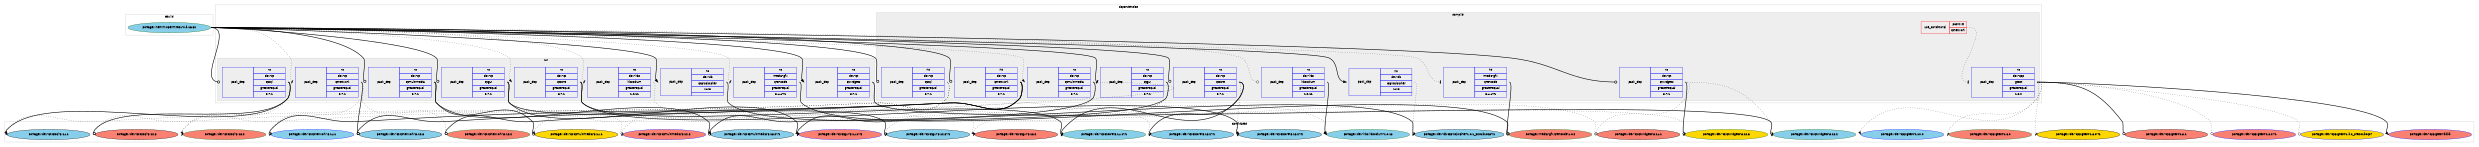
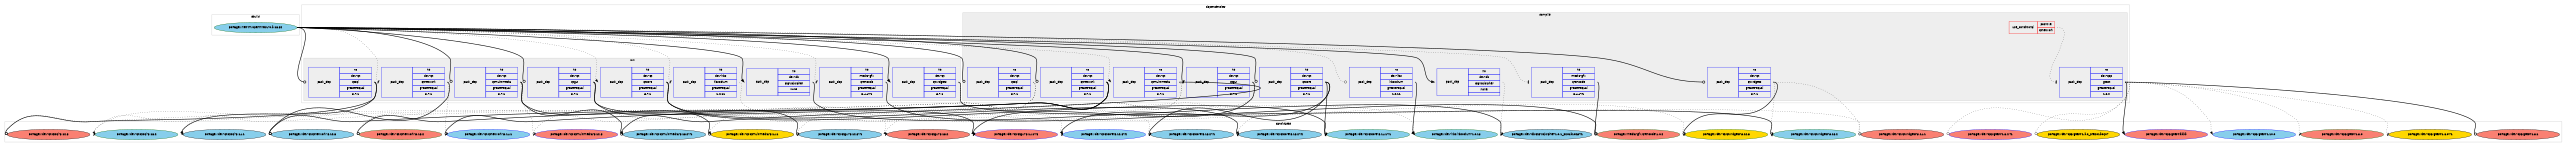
node "portage://dev-qt/qtsql-5.13.2": fillcolor salmon -> skyblue
node "portage://dev-qt/qtcore-5.12.3-r2": added
node "portage://dev-cpp/gtest-1.9.0_pre20190607": color blue -> black
